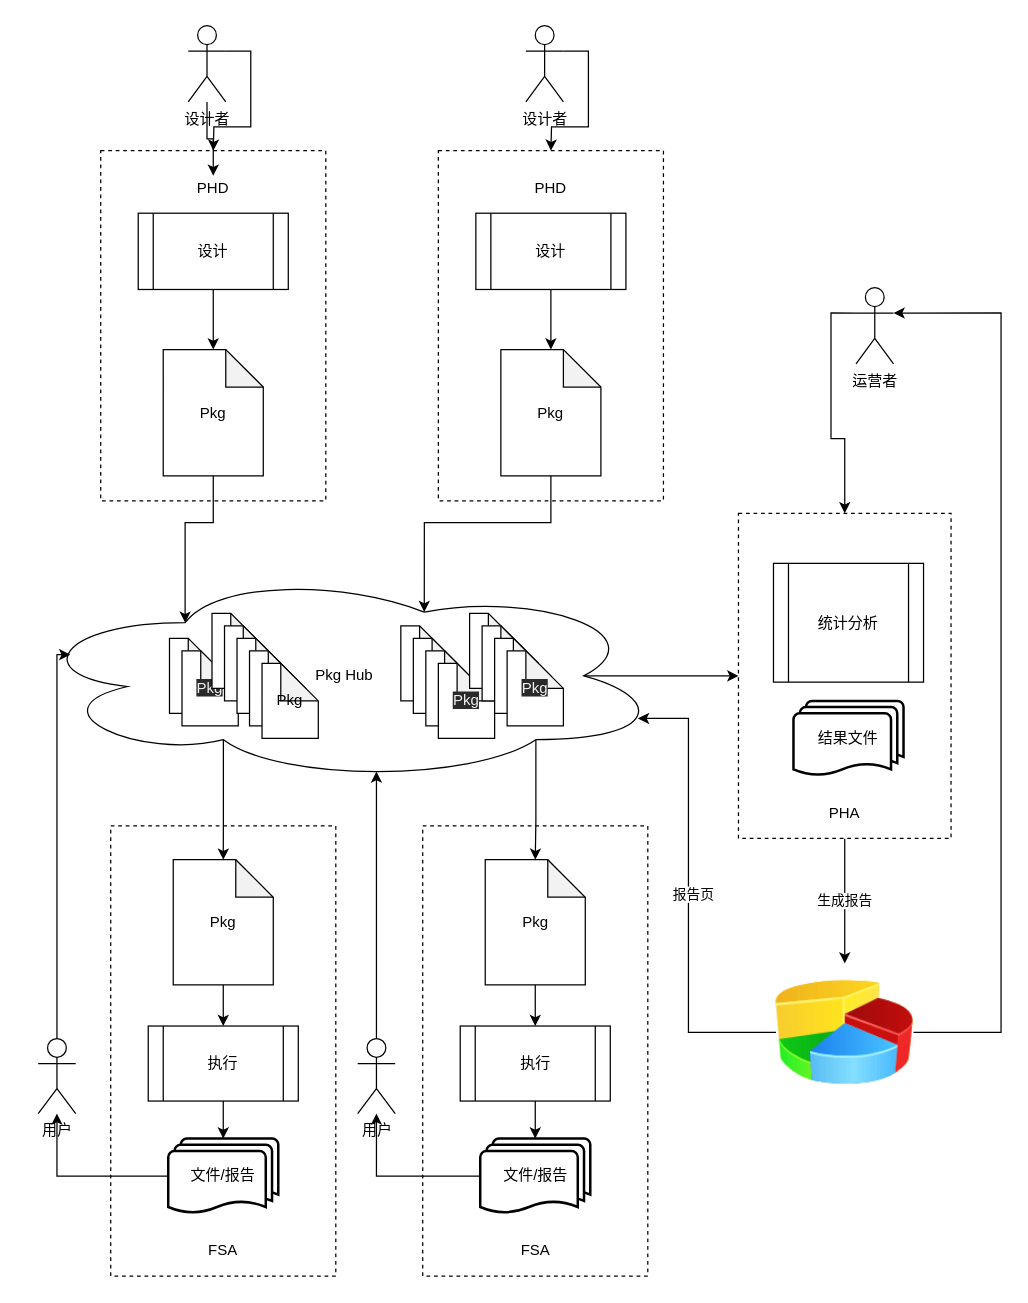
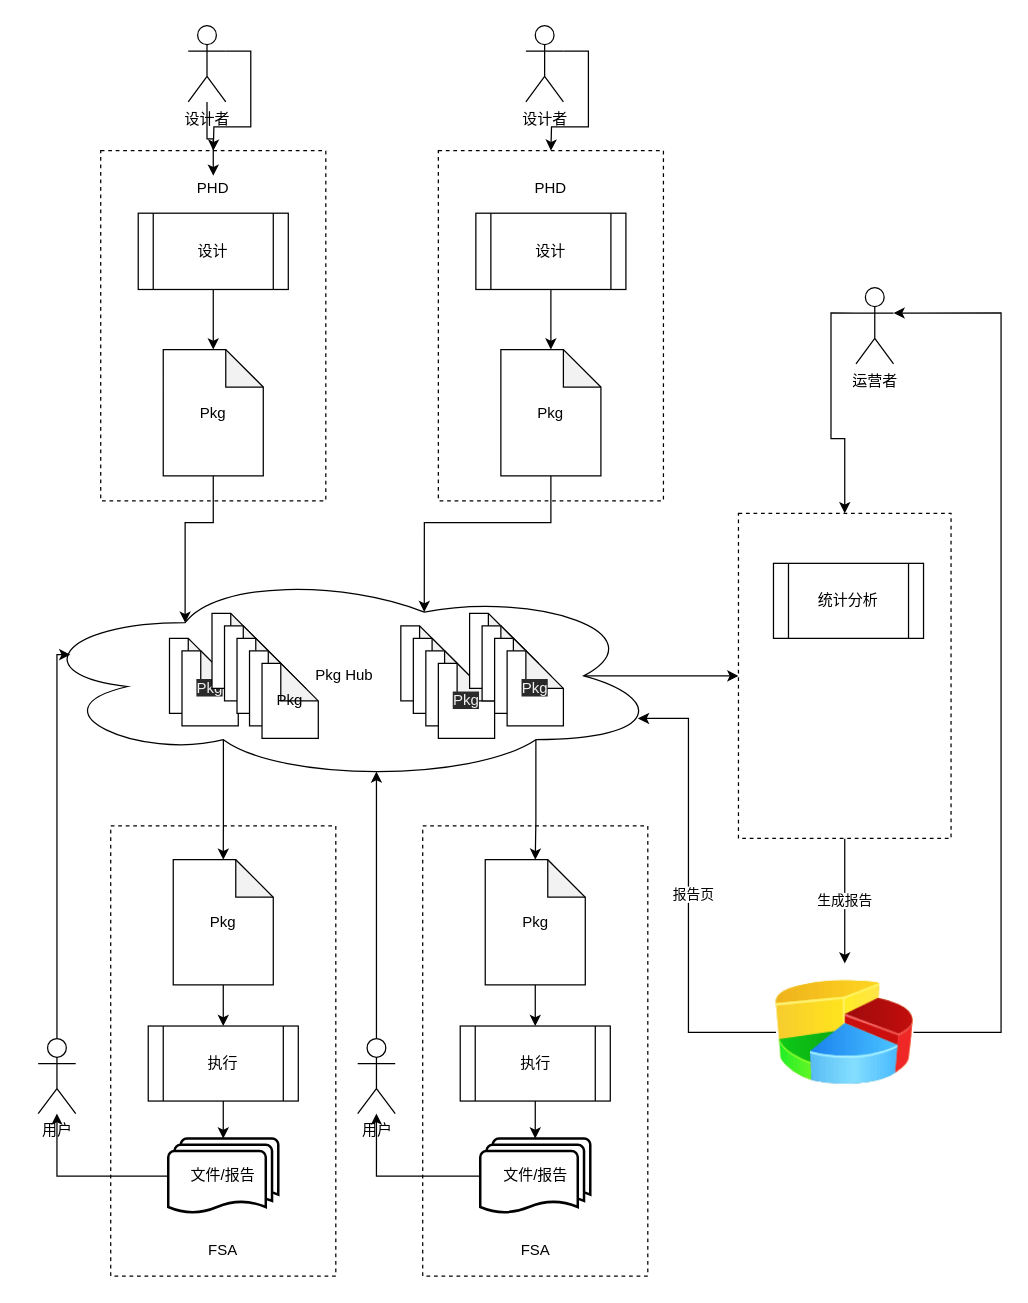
node "统计分析": size 150x119 -> 150x75
node "结果文件": removed
node "PHA": removed
